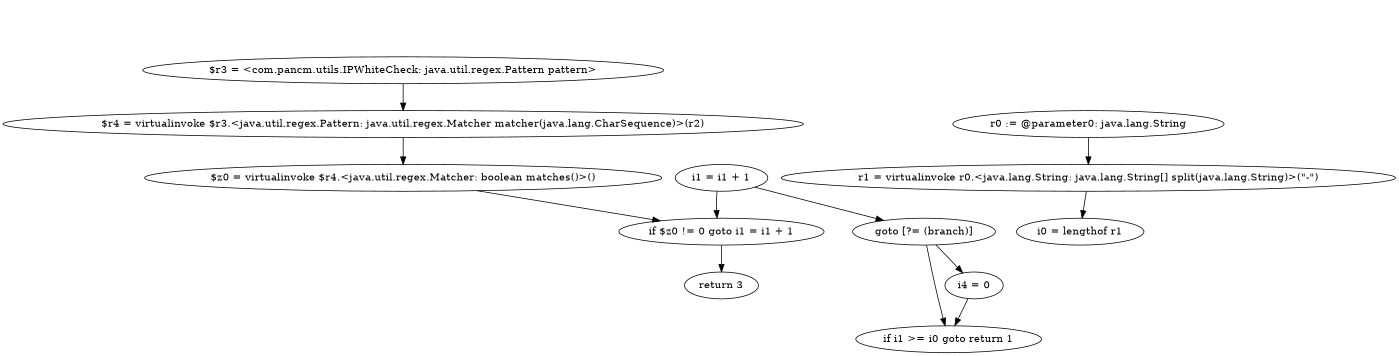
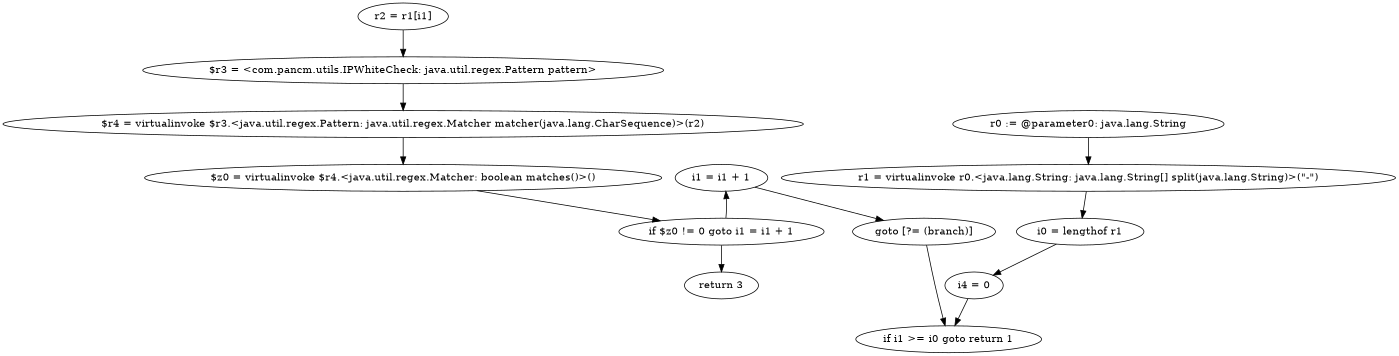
node "r2 = r1[i1]": added
edge "i1 = i1 + 1" -> "if $z0 != 0 goto i1 = i1 + 1": reversed
edge "goto [?= (branch)]" -> "i4 = 0": now "i0 = lengthof r1" -> "i4 = 0"
